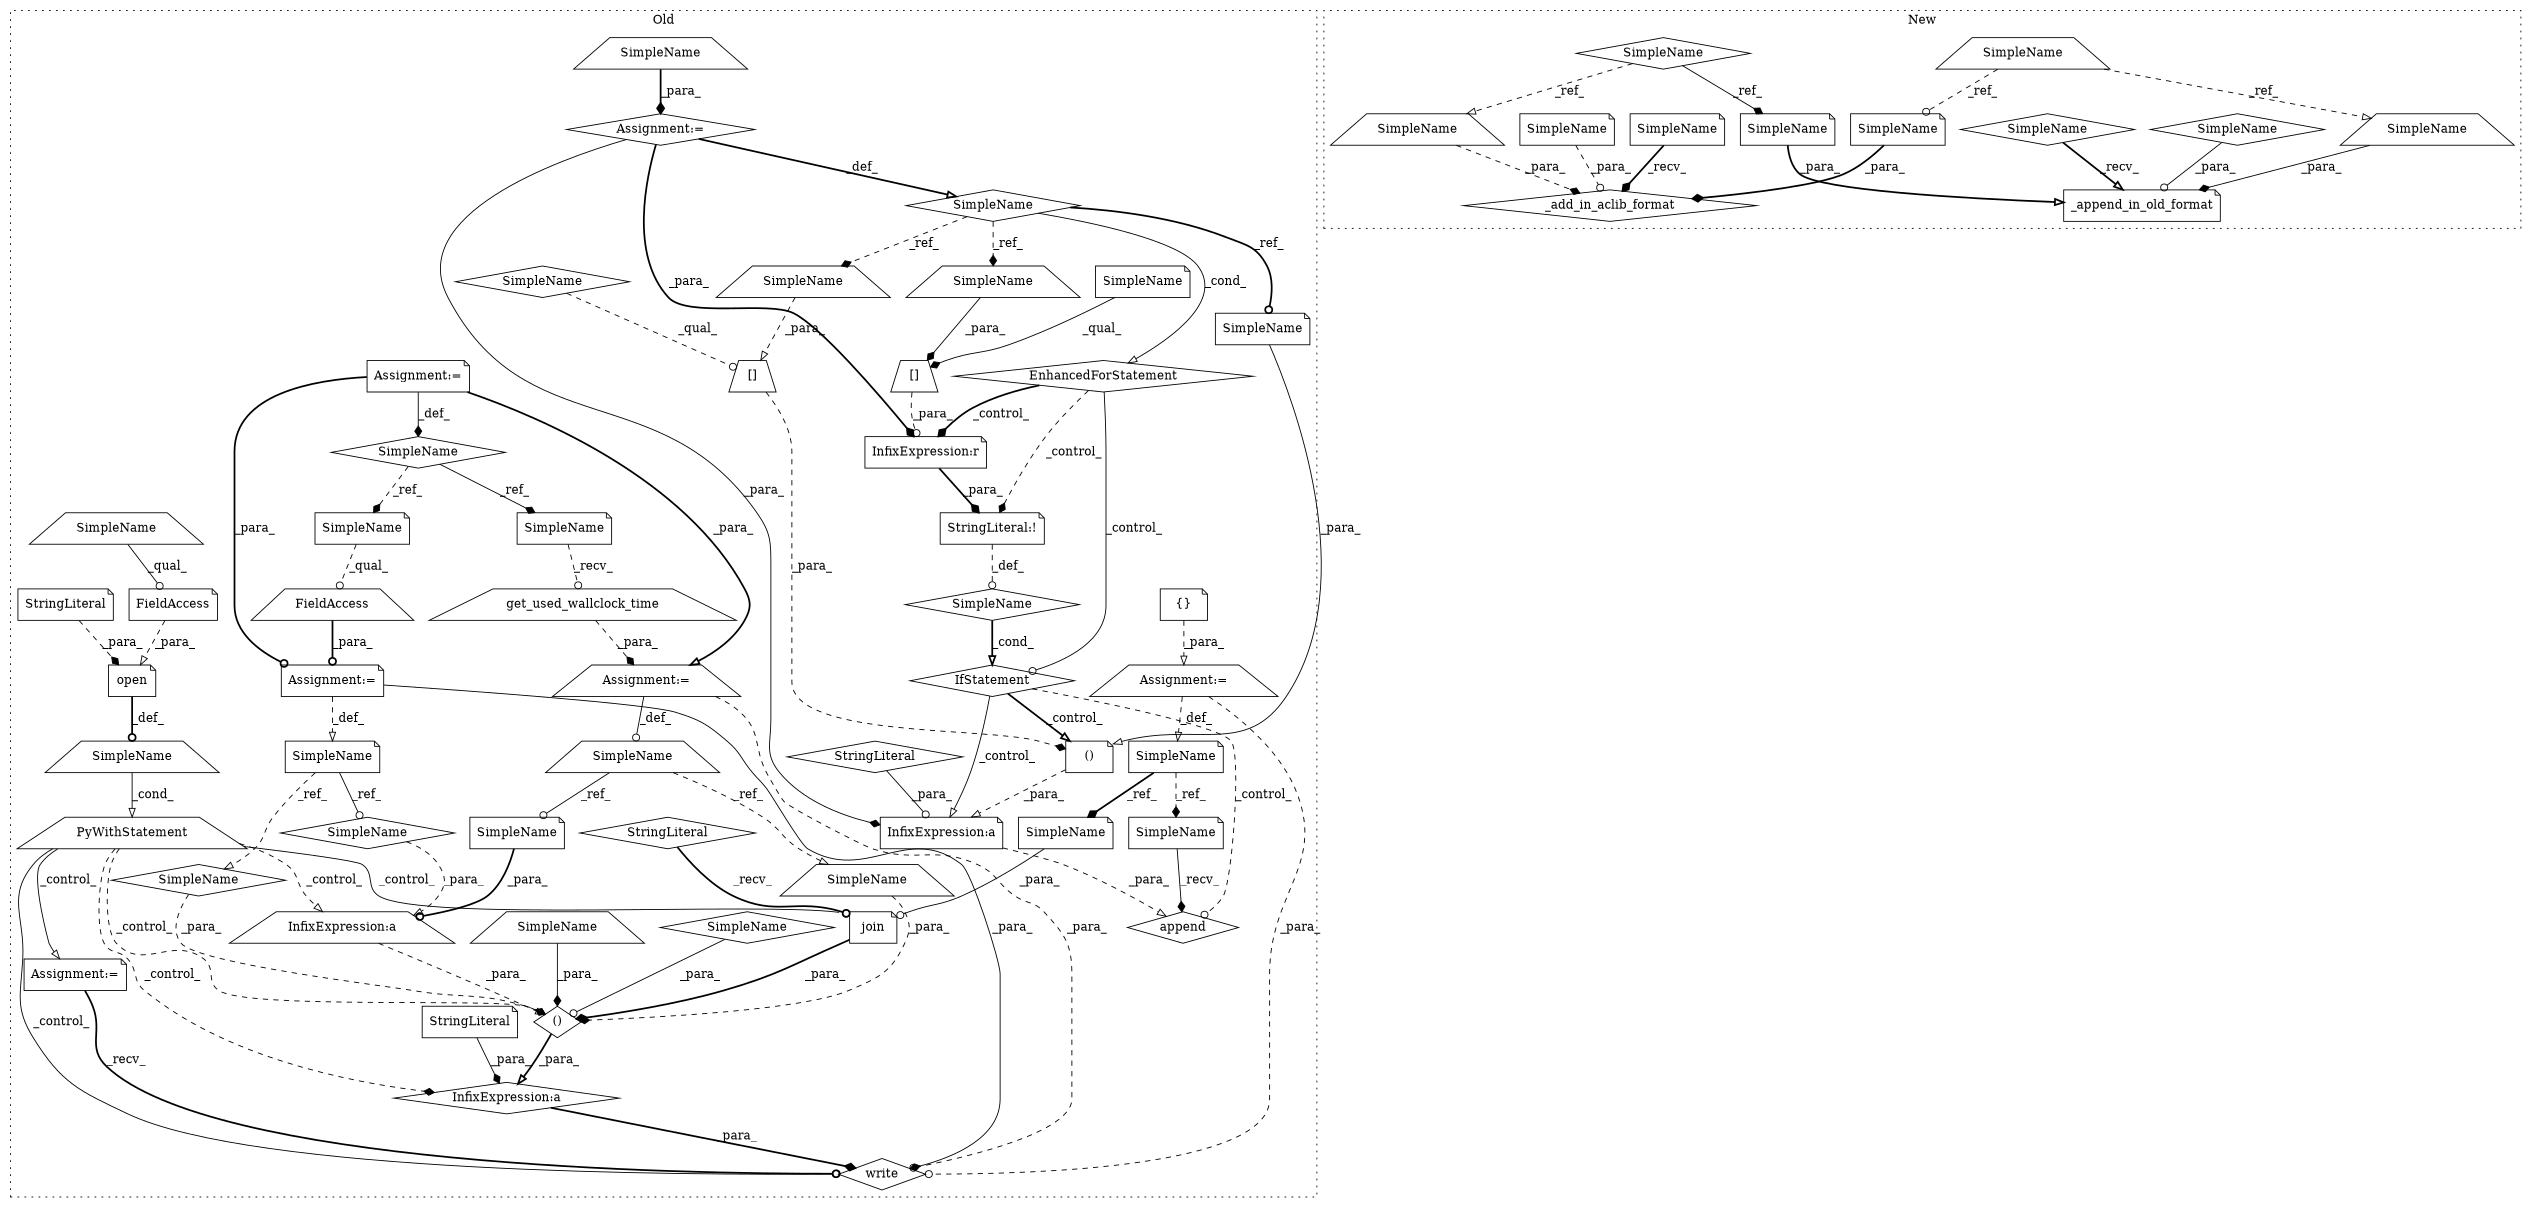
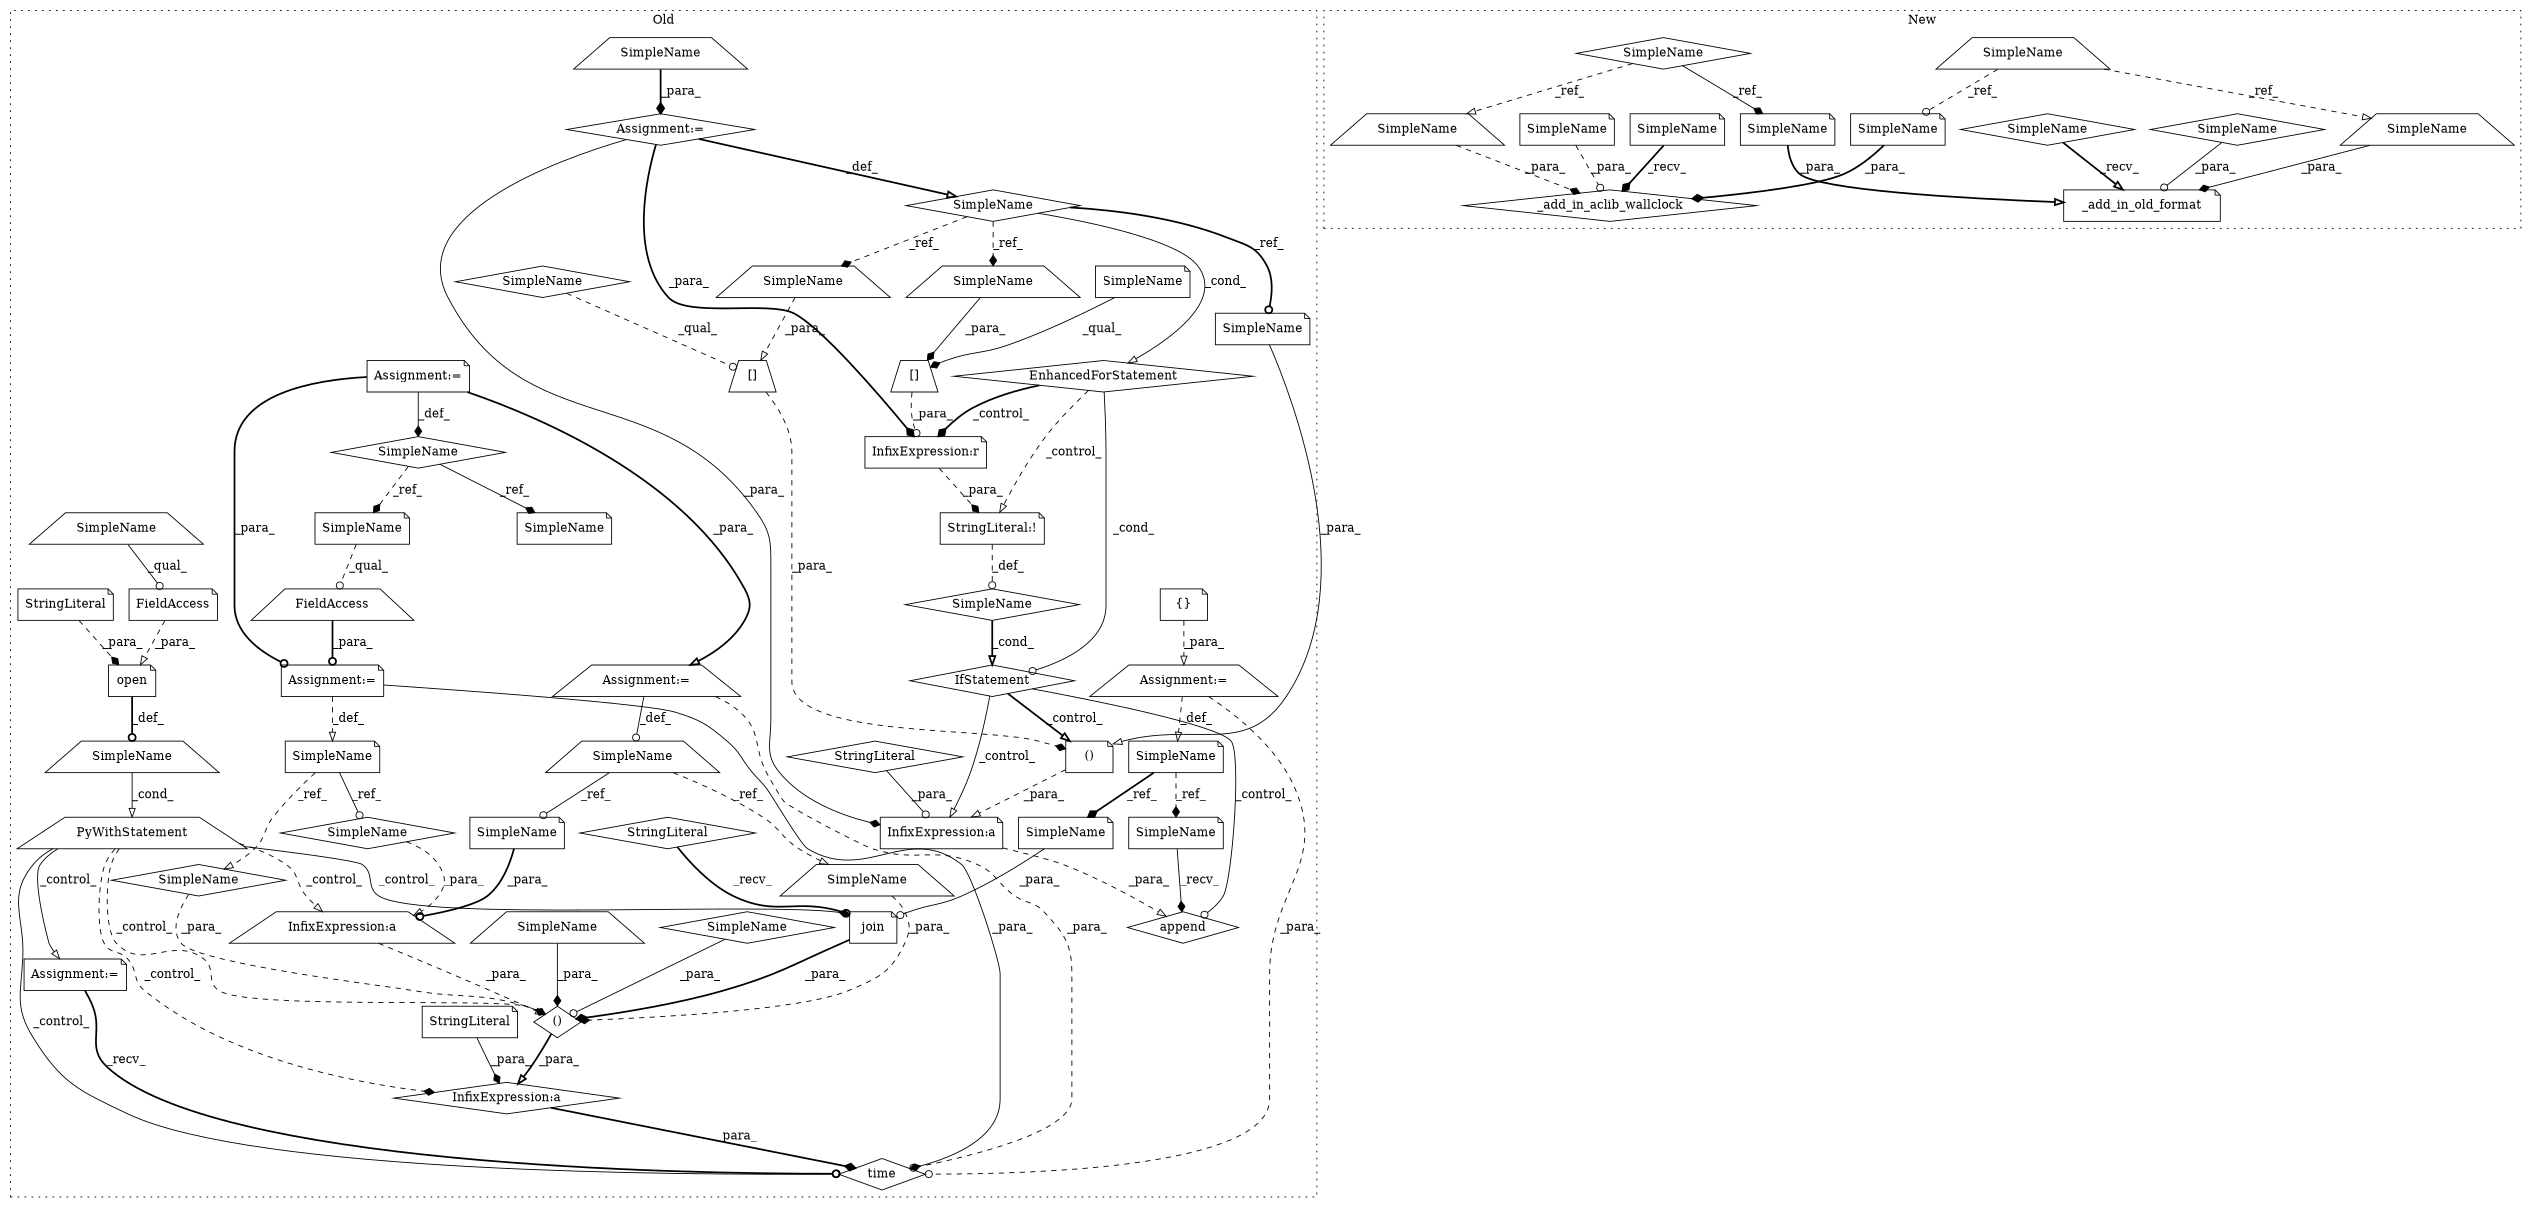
node "_add_in_aclib_format": label "_add_in_aclib_format" -> "_add_in_aclib_wallclock"
node "_append_in_old_format": label "_append_in_old_format" -> "_add_in_old_format"
edge "EnhancedForStatement" -> "StringLiteral:!": arrowhead diamond -> onormal
edge "InfixExpression:r" -> "StringLiteral:!": style bold -> dashed
edge "EnhancedForStatement" -> "IfStatement": label "_control_" -> "_cond_"
node "get_used_wallclock_time": removed
edge "IfStatement" -> "append": style dashed -> solid
edge "PyWithStatement" -> "join": arrowhead odot -> diamond
node "write": label "write" -> "time"
